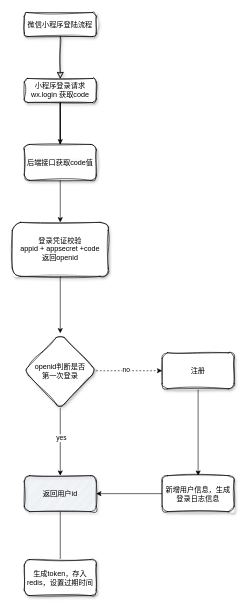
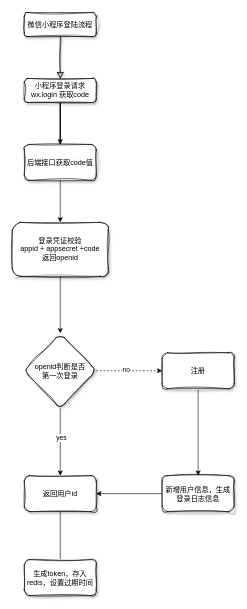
node "返回用户id": fillcolor #dae8fc -> #ffffff
